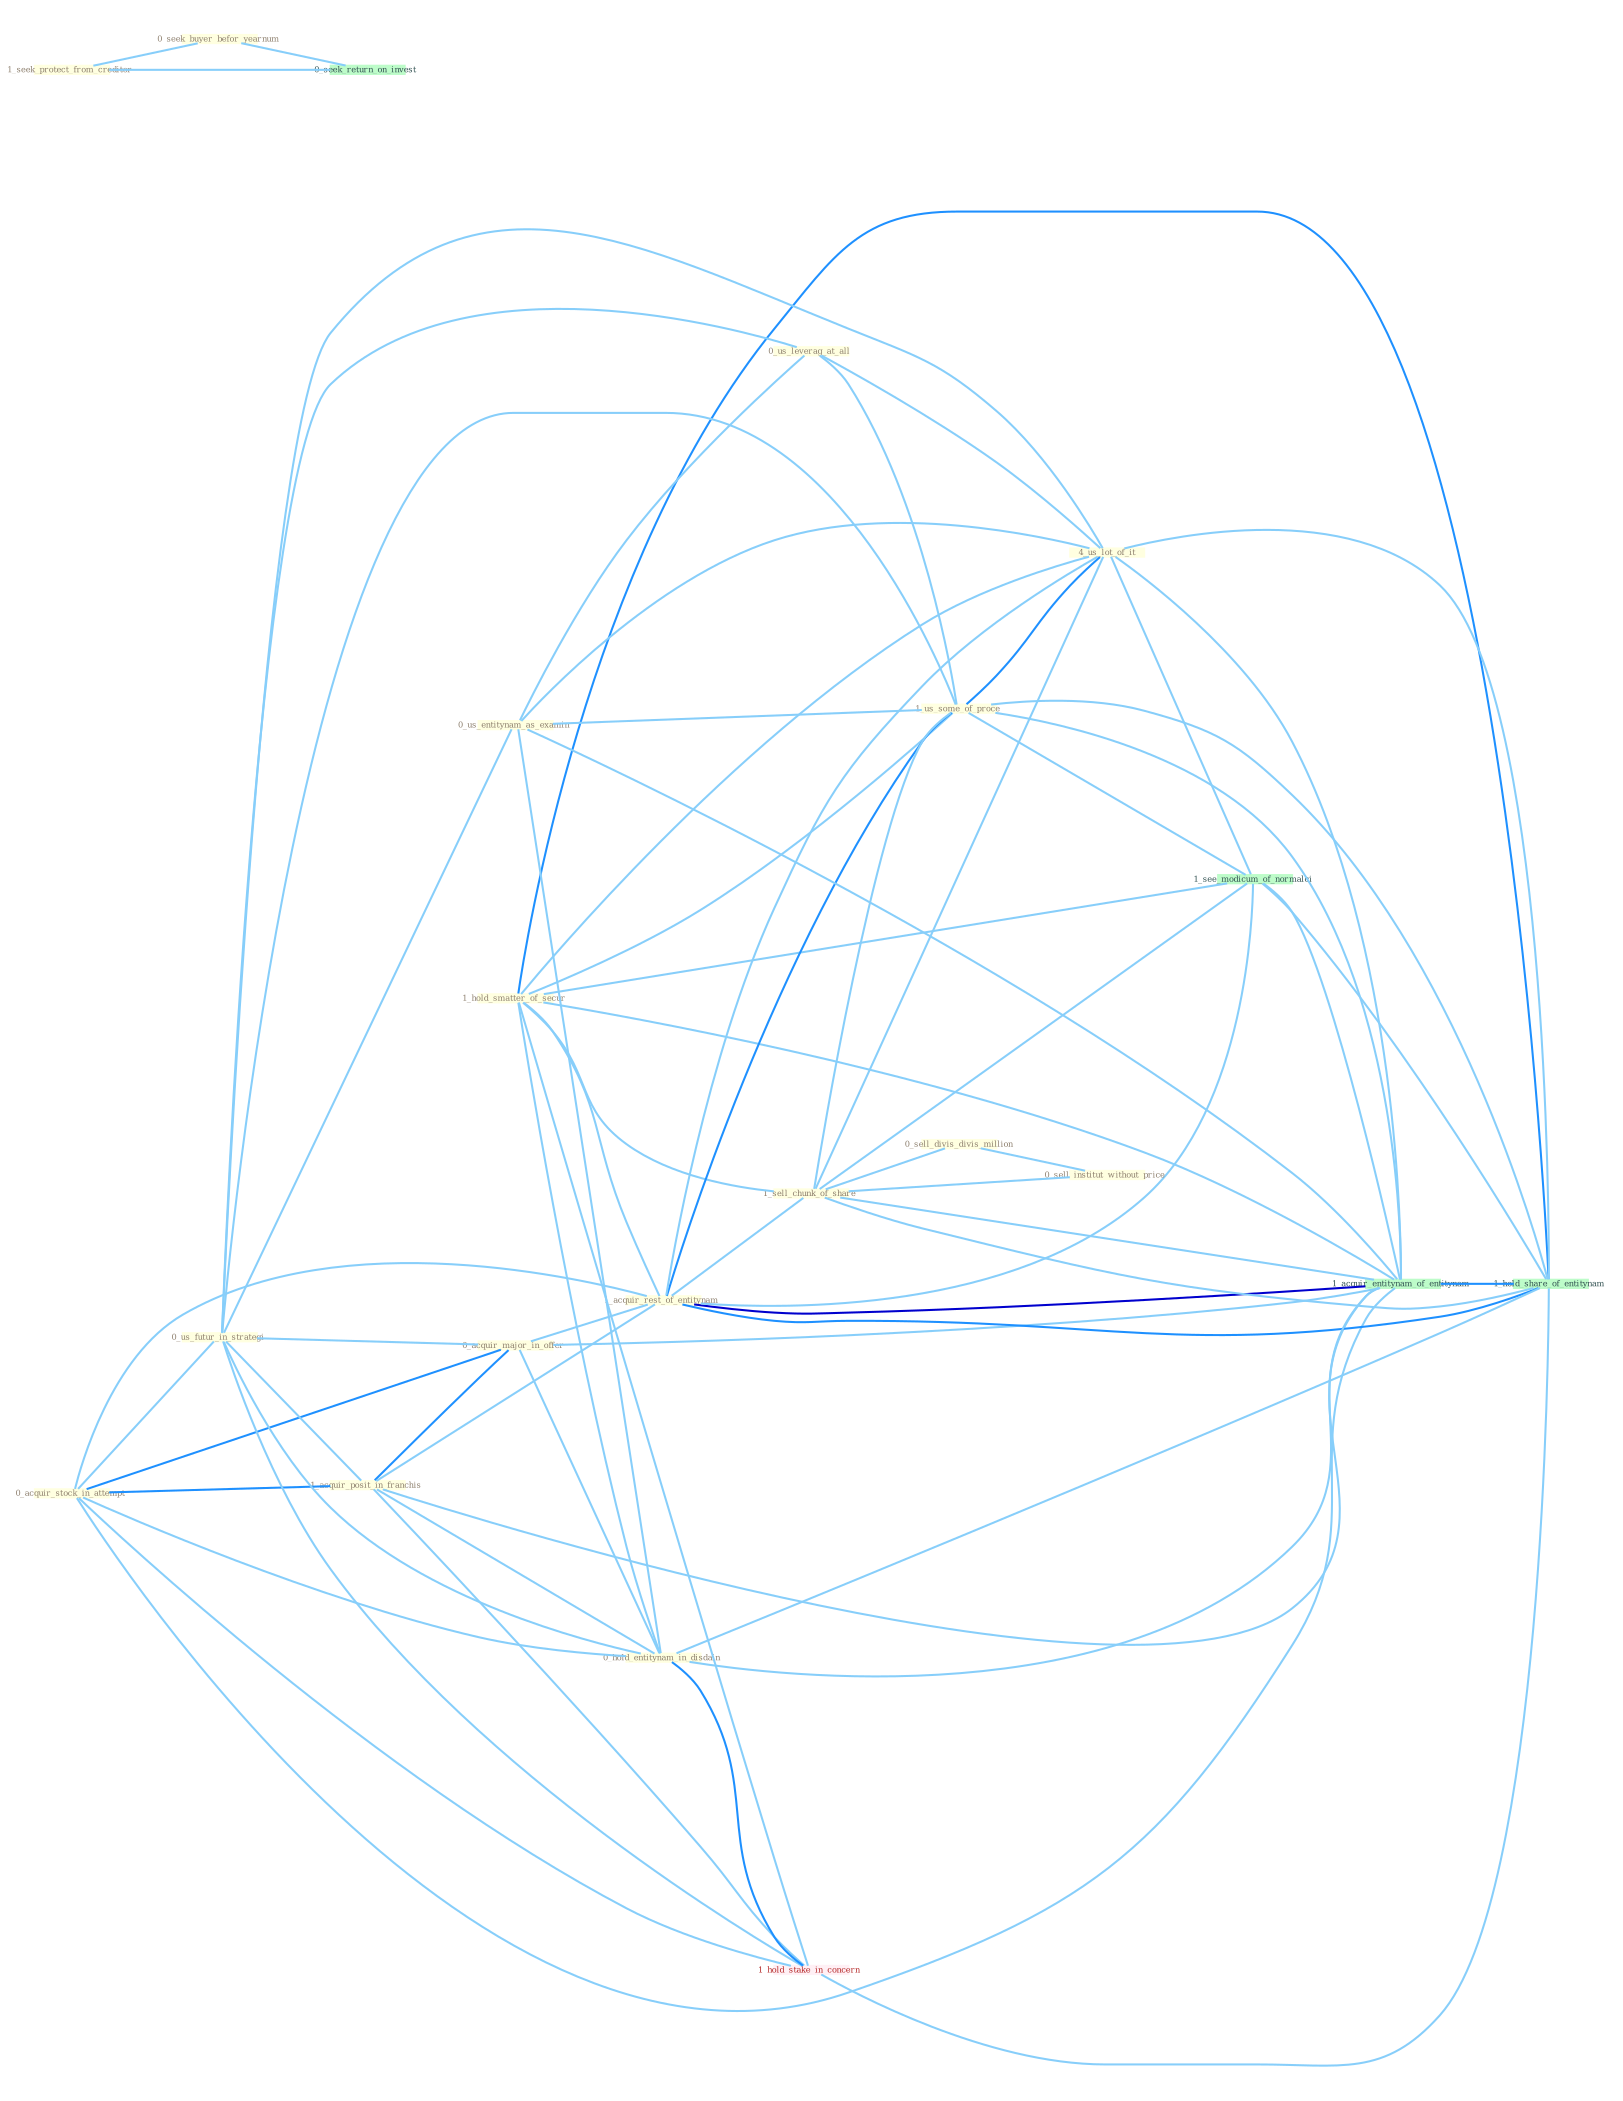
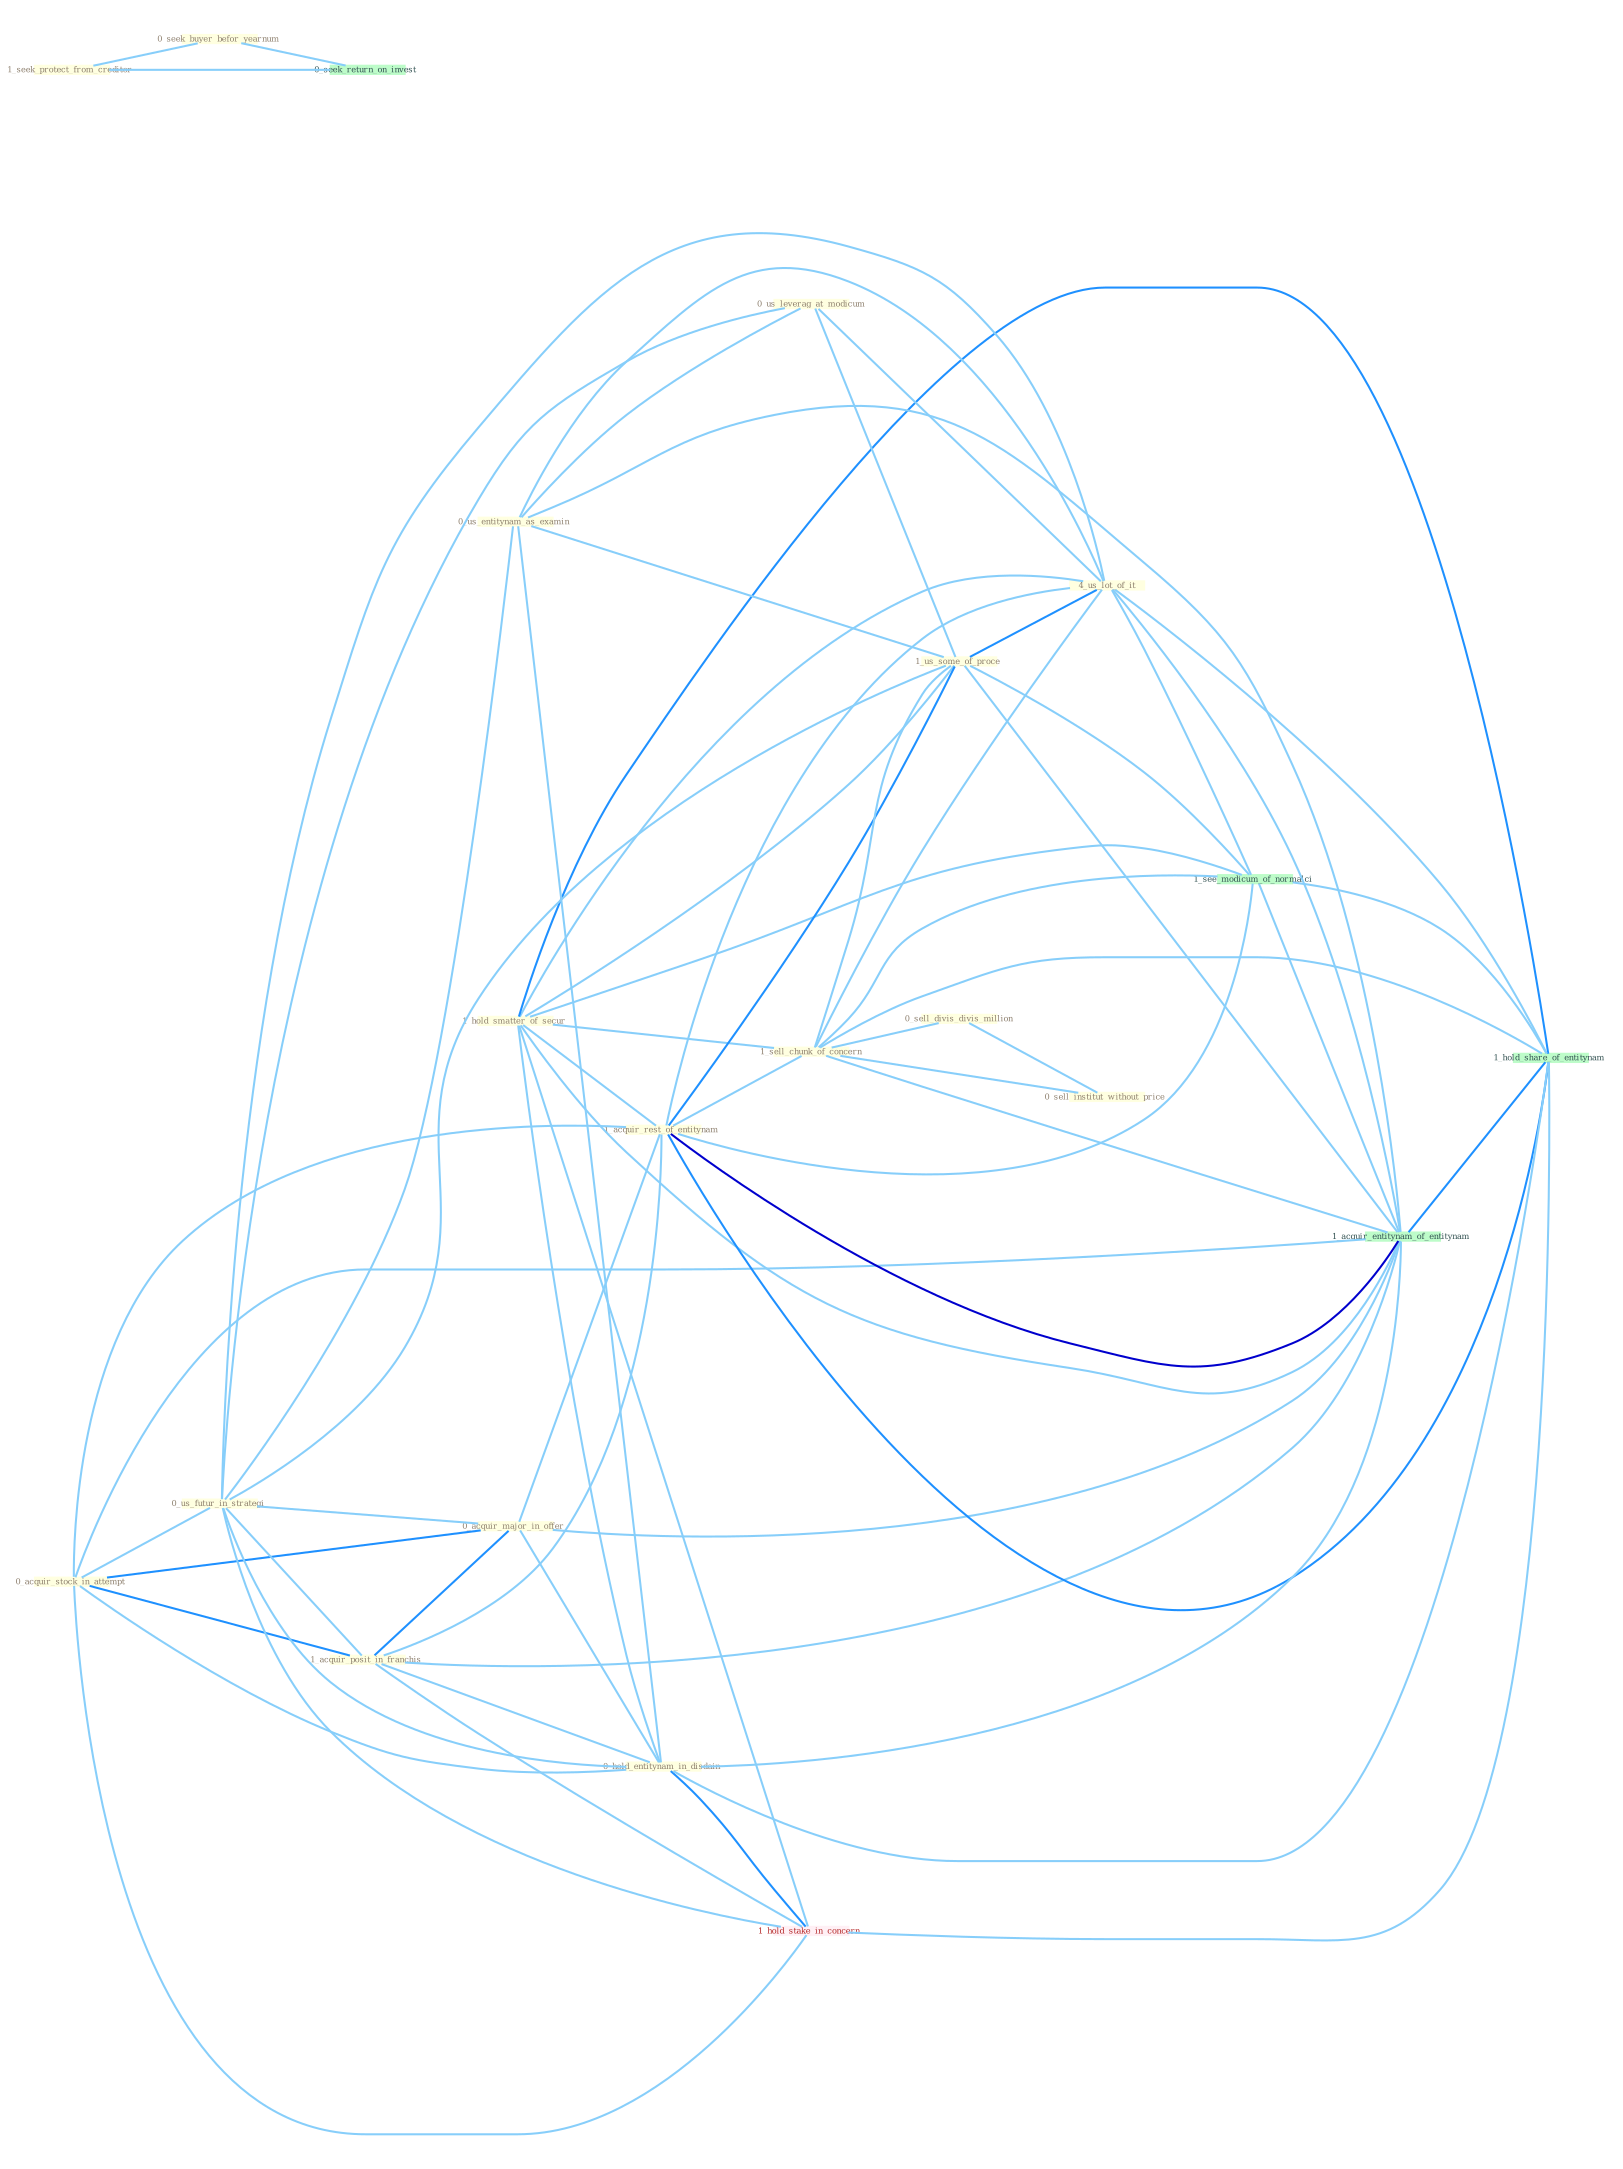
node "0_us_leverag_at_all": label "0_us_leverag_at_all" -> "0_us_leverag_at_modicum"
edge "1_us_some_of_proce" -- "1_hold_share_of_entitynam": removed
node "1_sell_chunk_of_share": label "1_sell_chunk_of_share" -> "1_sell_chunk_of_concern"
